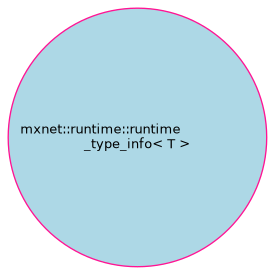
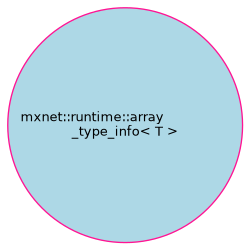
node "mxnet::runtime::runtime _type_info< T >": label "mxnet::runtime::runtime _type_info< T >" -> "mxnet::runtime::array _type_info< T >"
